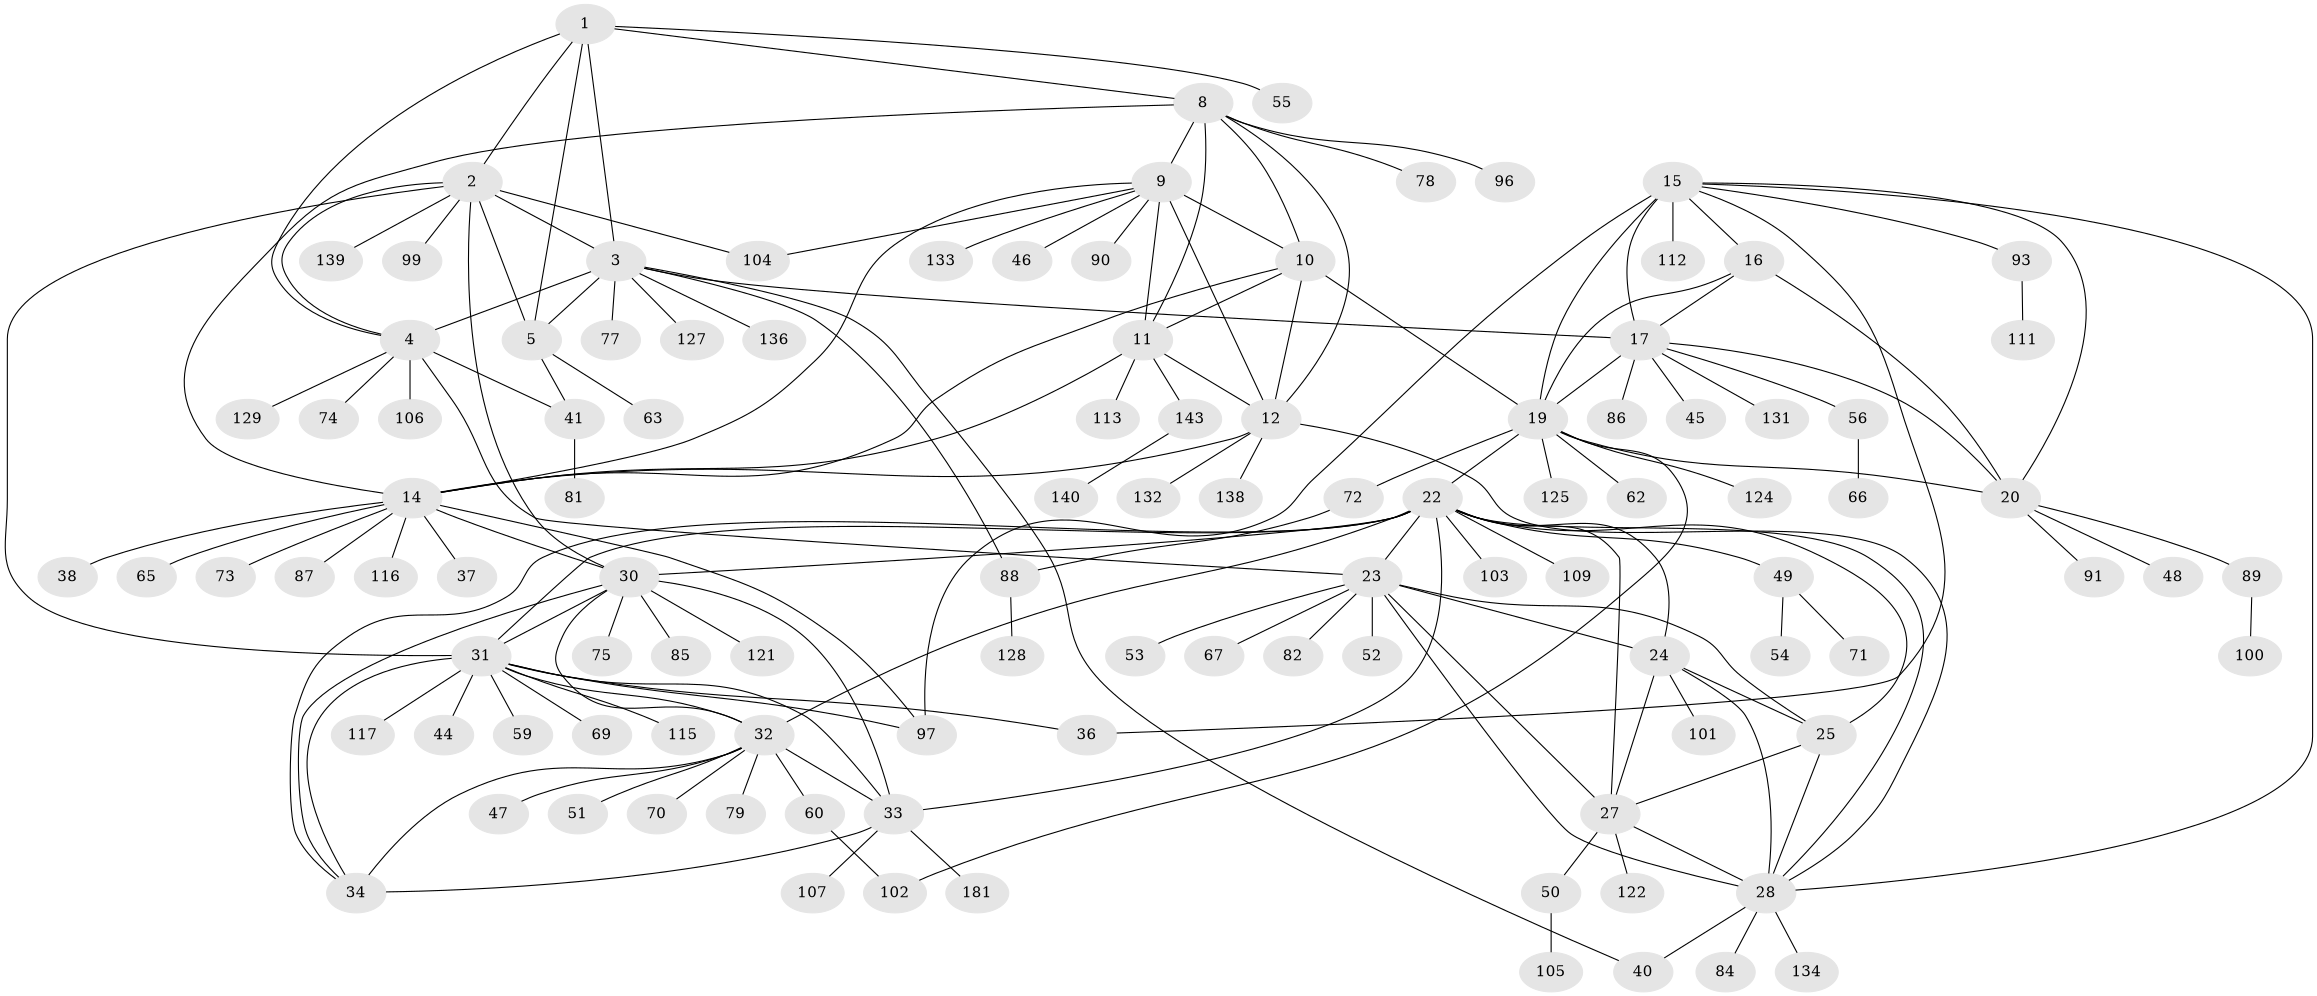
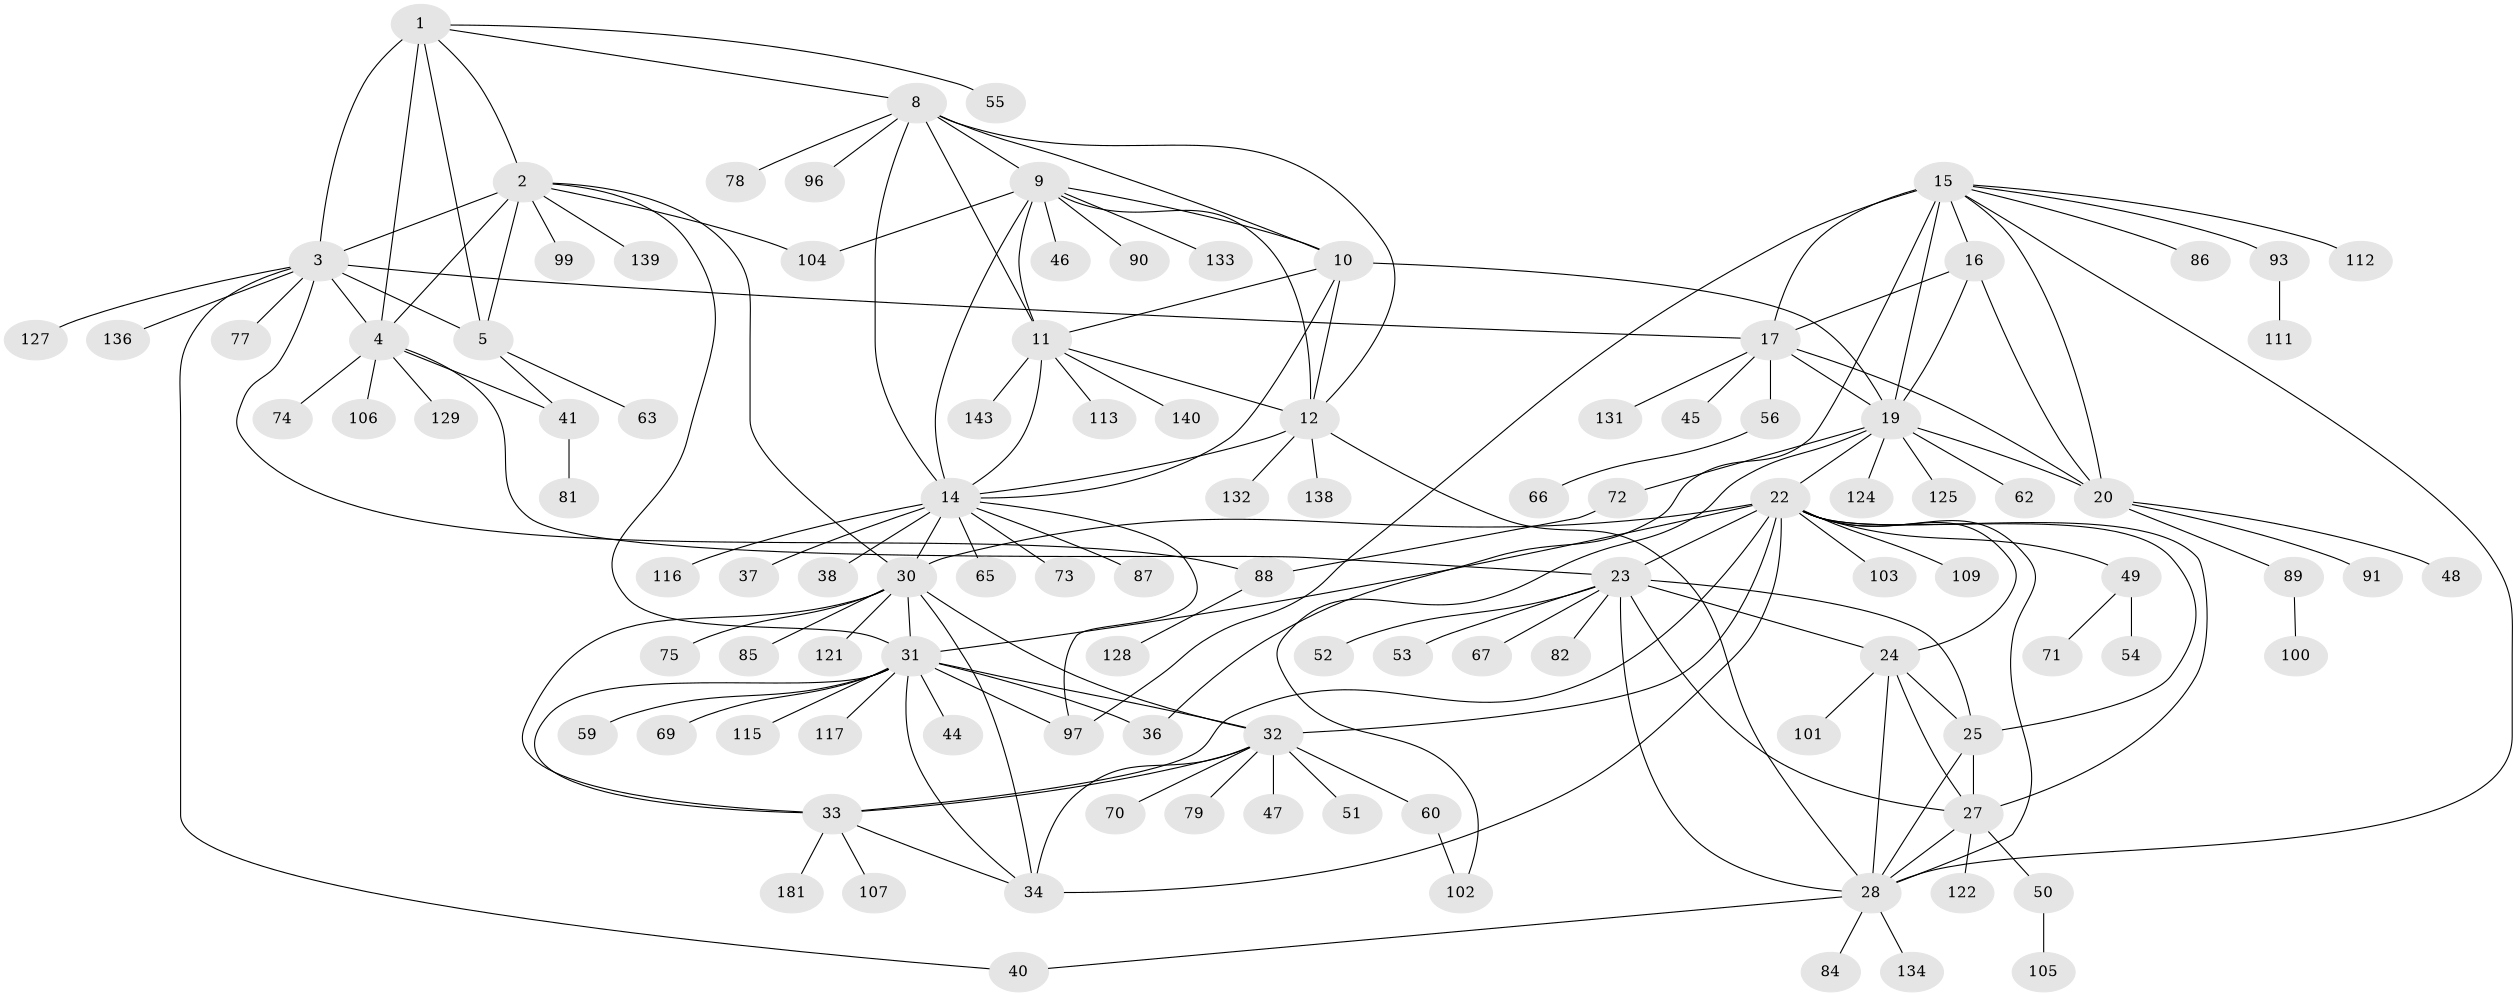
edge "17" -- "86": now "15" -- "86"
edge "143" -- "140": now "11" -- "140"
